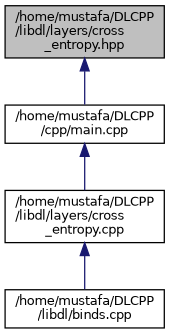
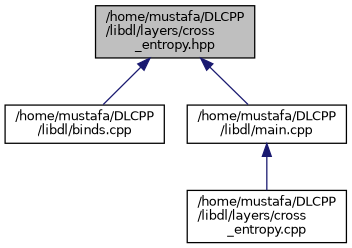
node "/home/mustafa/DLCPP /cpp/main.cpp": label "/home/mustafa/DLCPP /cpp/main.cpp" -> "/home/mustafa/DLCPP /libdl/main.cpp"
edge "/home/mustafa/DLCPP /libdl/binds.cpp" -> "/home/mustafa/DLCPP /libdl/layers/cross _entropy.cpp": now "/home/mustafa/DLCPP /libdl/binds.cpp" -> "/home/mustafa/DLCPP /libdl/layers/cross _entropy.hpp"
